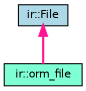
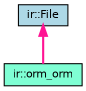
node "ir::orm_file": label "ir::orm_file" -> "ir::orm_orm"
